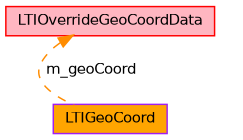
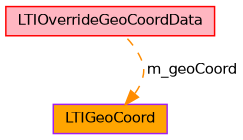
edge "LTIGeoCoord" -> "LTIOverrideGeoCoordData": reversed
